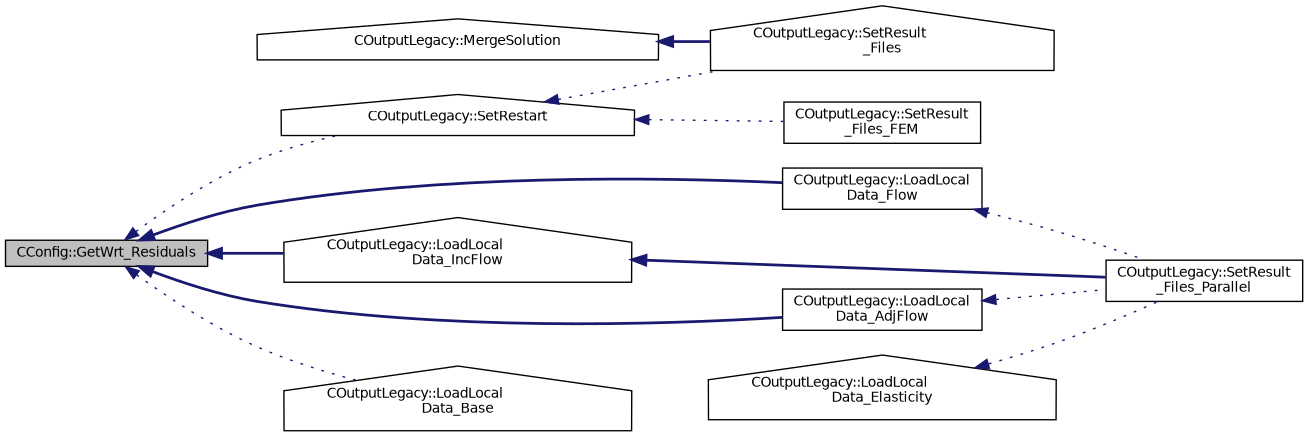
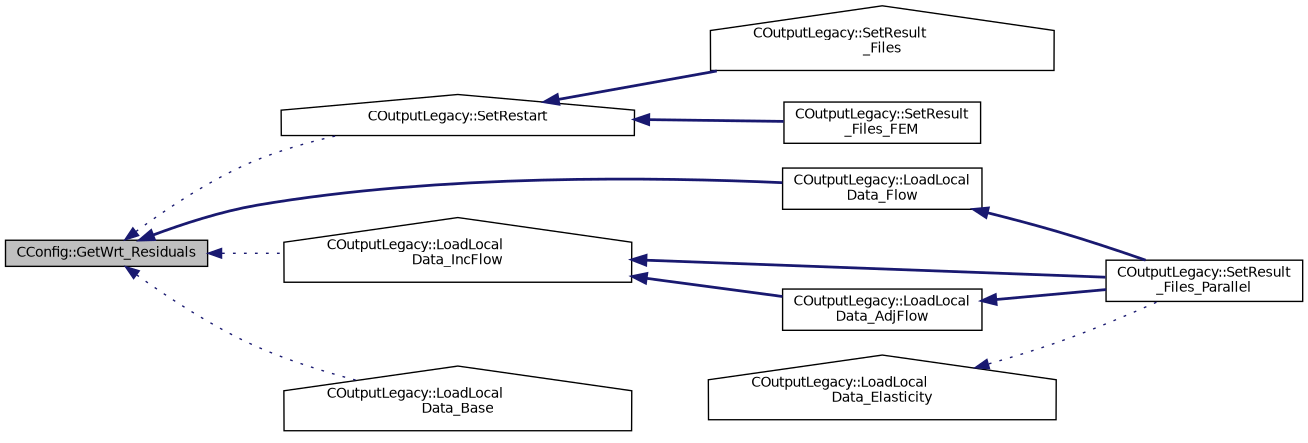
node "COutputLegacy::MergeSolution": removed
edge "COutputLegacy::SetResult _Files" -> "COutputLegacy::SetRestart": style dotted -> bold
edge "COutputLegacy::SetResult _Files_FEM" -> "COutputLegacy::SetRestart": style dotted -> bold
edge "COutputLegacy::SetResult _Files_Parallel" -> "COutputLegacy::LoadLocal Data_Flow": style dotted -> bold
edge "COutputLegacy::LoadLocal Data_IncFlow" -> "CConfig::GetWrt_Residuals": style bold -> dotted
edge "COutputLegacy::SetResult _Files_Parallel" -> "COutputLegacy::LoadLocal Data_AdjFlow": style dotted -> bold
edge "COutputLegacy::LoadLocal Data_AdjFlow" -> "CConfig::GetWrt_Residuals": now "COutputLegacy::LoadLocal Data_AdjFlow" -> "COutputLegacy::LoadLocal Data_IncFlow"
